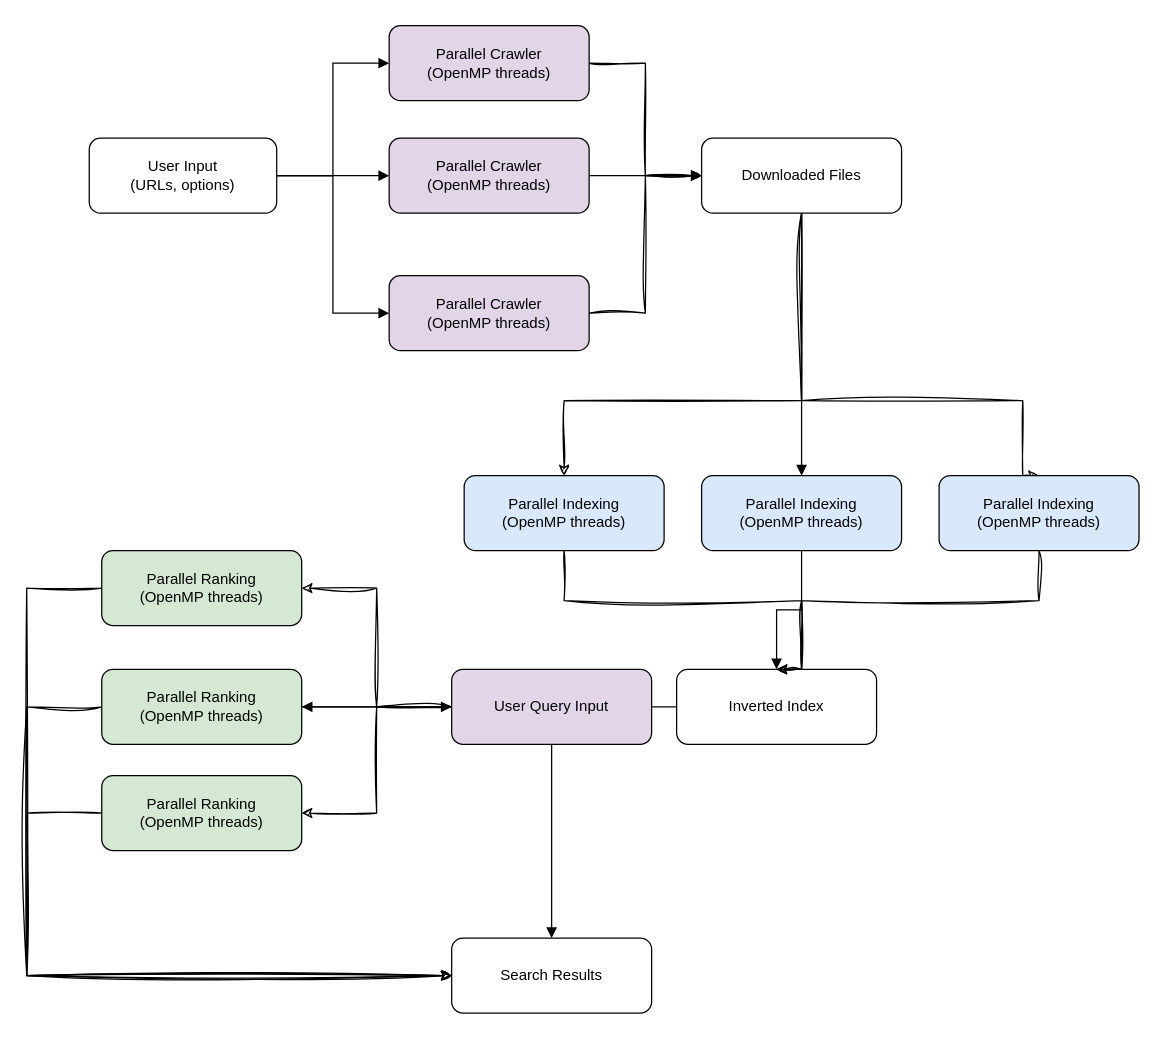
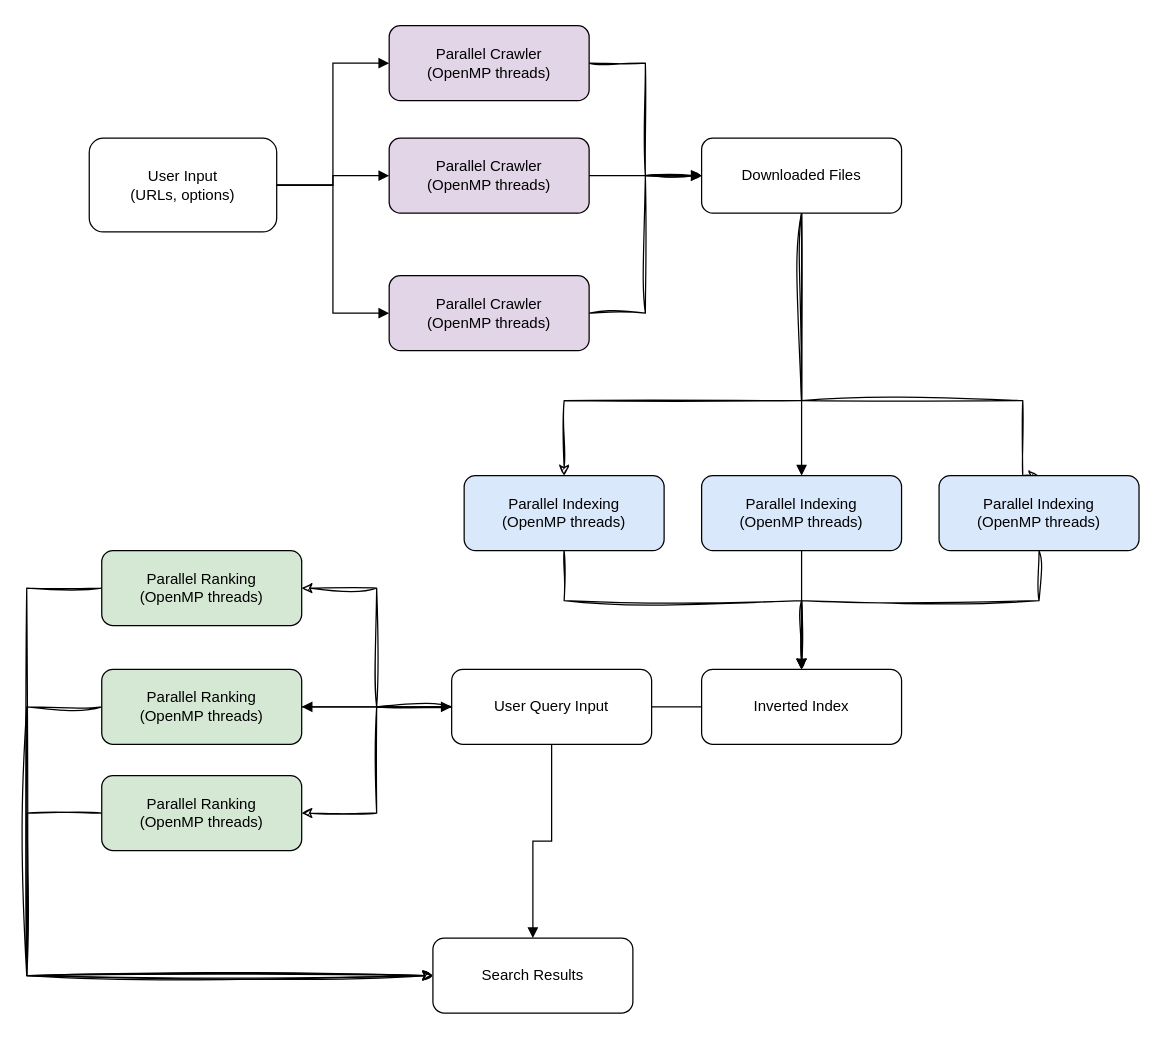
node "User Input (URLs, options)": size 188x75 -> 188x94
node "User Query Input": fillcolor #e1d5e7 -> #ffffff
node "Inverted Index": moved (777, 707) -> (802, 707)
node "Search Results": moved (552, 976) -> (533, 976)
